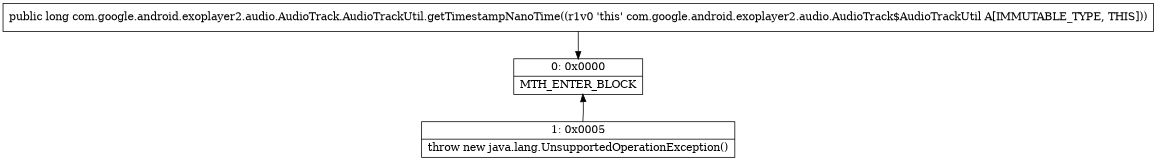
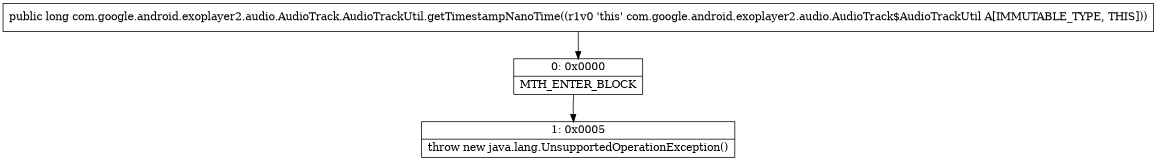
edge "1: 0x0005" -> "0: 0x0000": reversed
